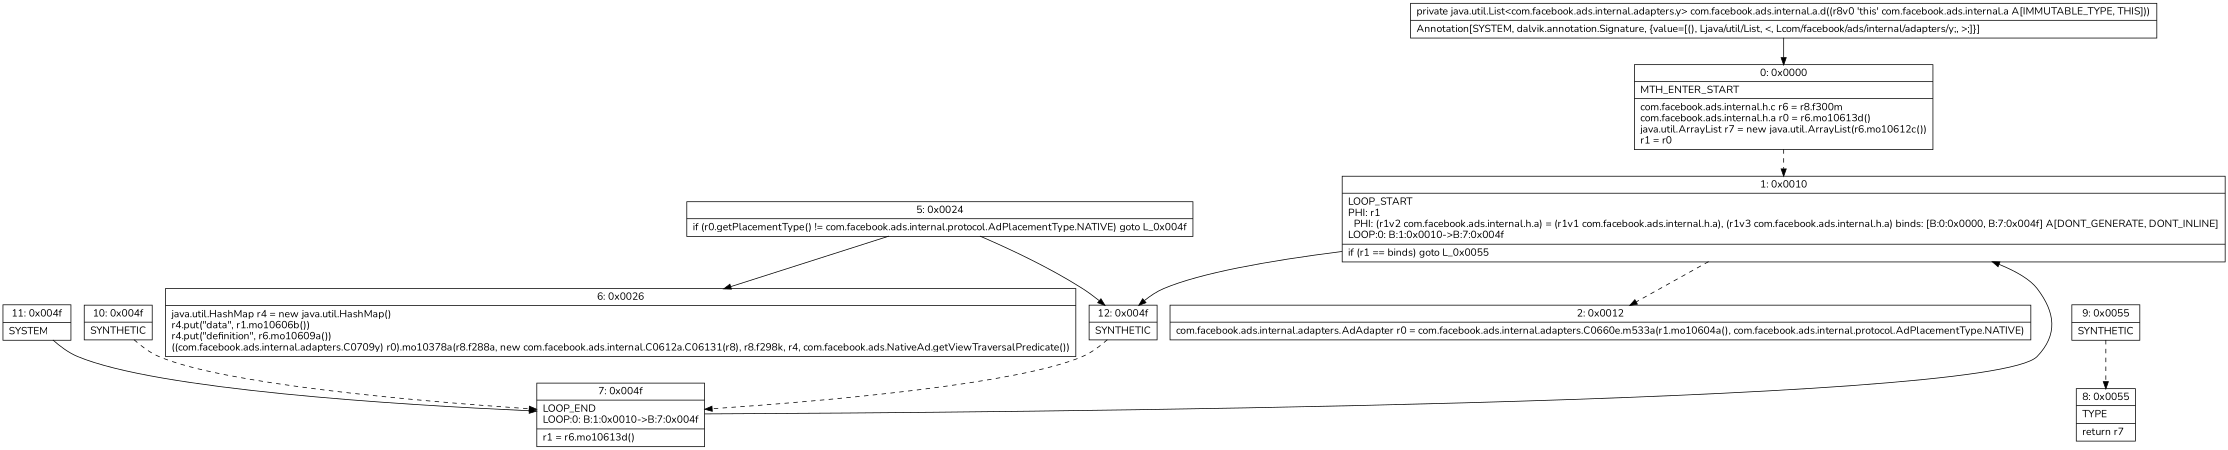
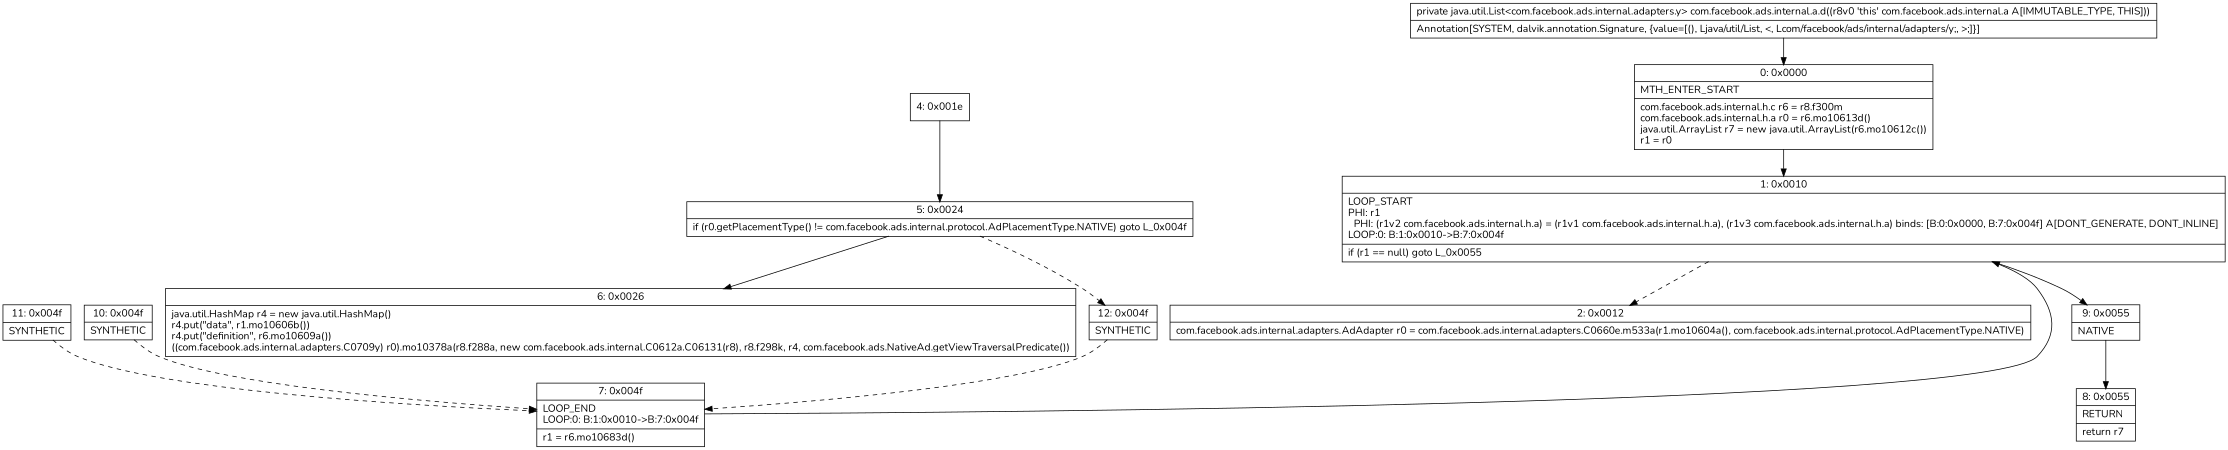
node "4: 0x001e": added
edge "0: 0x0000" -> "1: 0x0010": style dashed -> solid
node "1: 0x0010": text "if (r1 == binds) goto L_0x0055" -> "if (r1 == null) goto L_0x0055"
edge "5: 0x0024" -> "12: 0x004f": style solid -> dashed
edge "1: 0x0010" -> "12: 0x004f": now "1: 0x0010" -> "9: 0x0055"
node "11: 0x004f": text "SYSTEM" -> "SYNTHETIC"
node "9: 0x0055": text "SYNTHETIC" -> "NATIVE"
edge "9: 0x0055" -> "8: 0x0055": style dashed -> solid
edge "11: 0x004f" -> "7: 0x004f": style solid -> dashed
node "8: 0x0055": text "TYPE" -> "RETURN"
node "7: 0x004f": text "r1 = r6.mo10613d()" -> "r1 = r6.mo10683d()"
